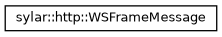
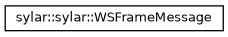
node "sylar::http::WSFrameMessage": label "sylar::http::WSFrameMessage" -> "sylar::sylar::WSFrameMessage"
